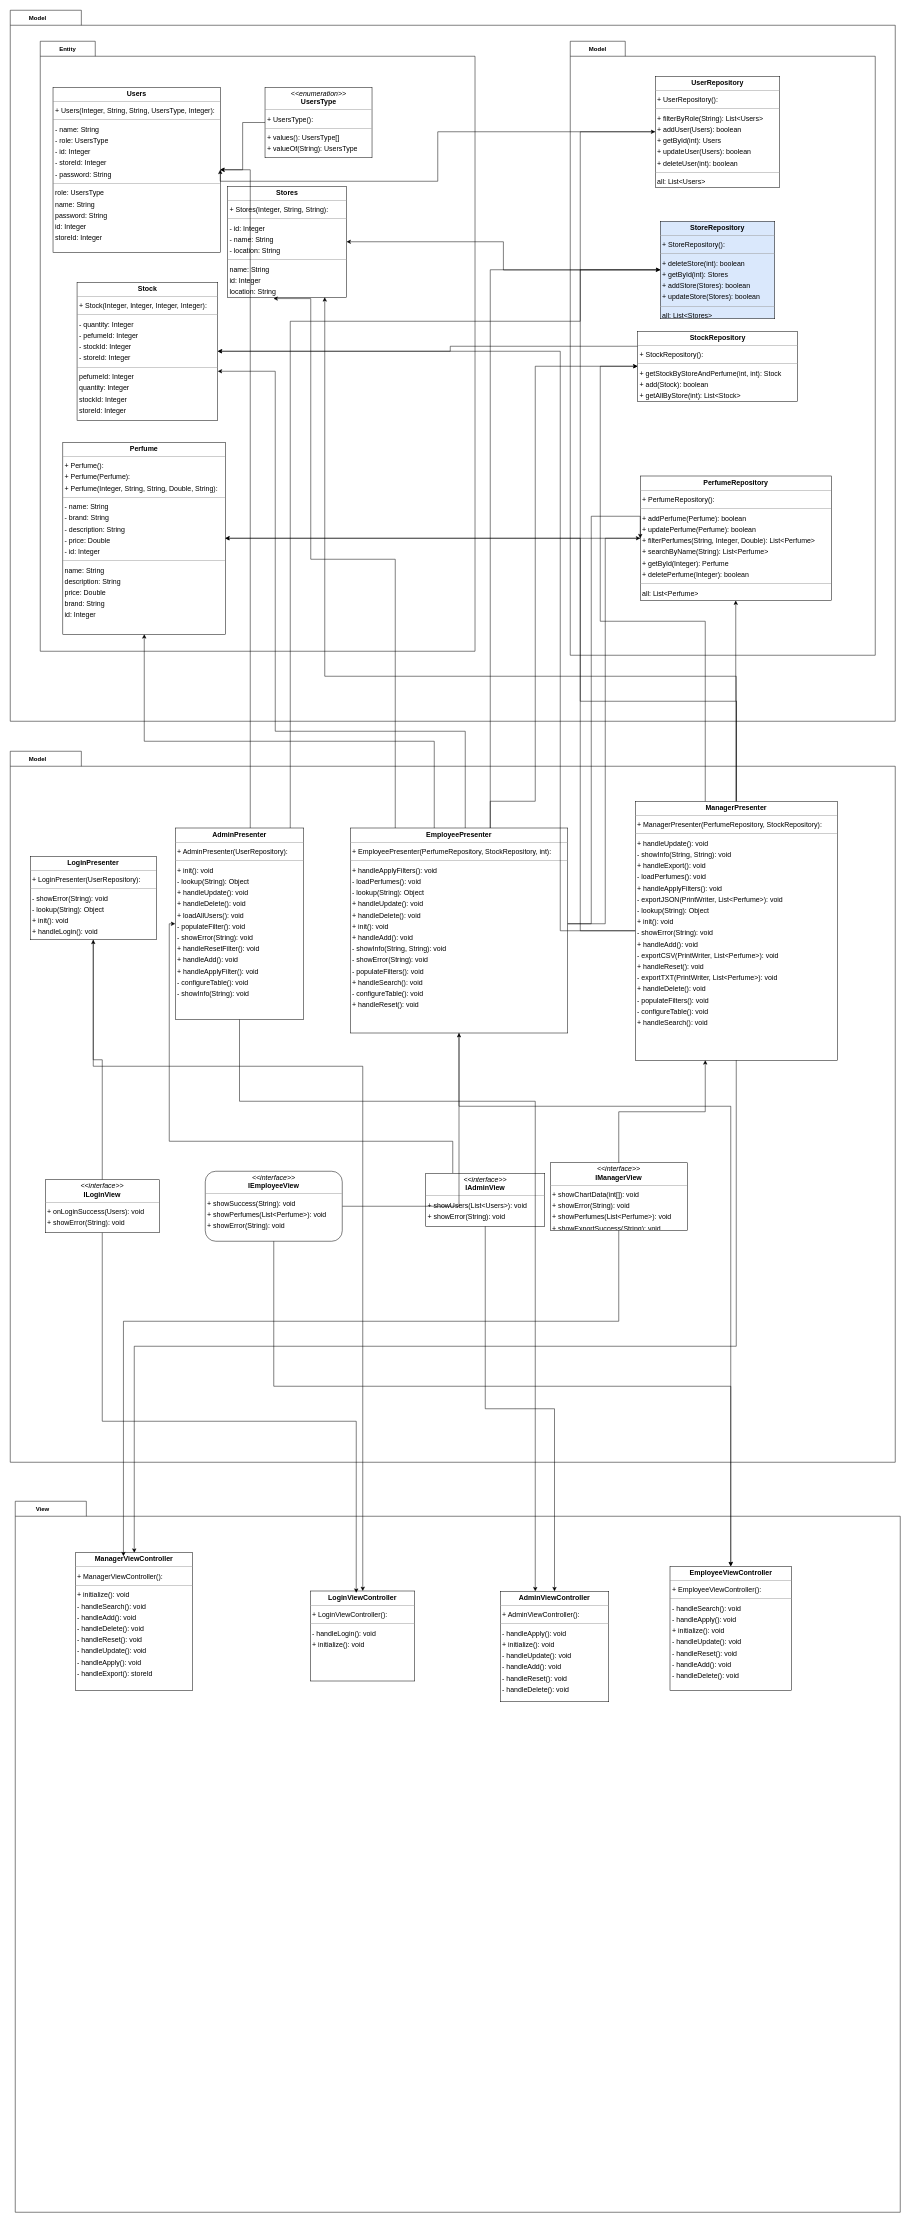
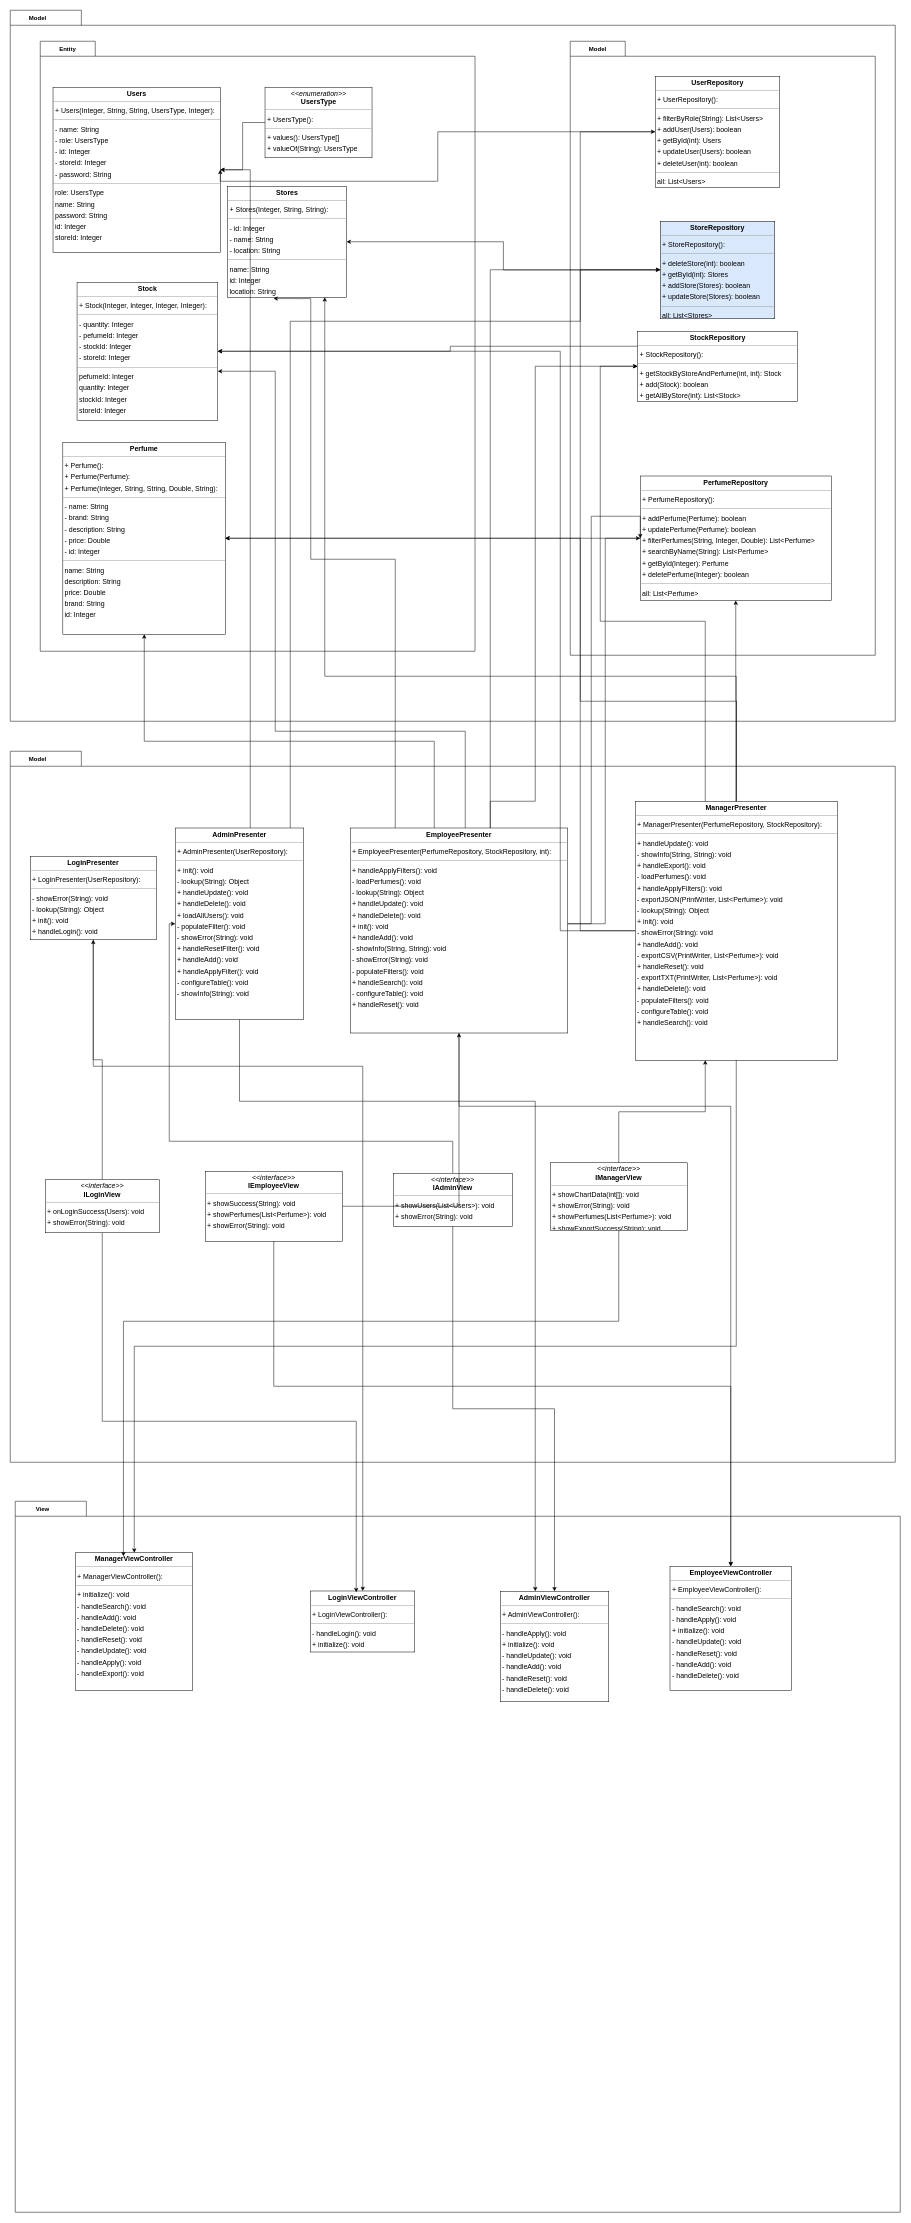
node "<<interface>> IAdminView + showUsers(List<Users>): void + showError(String): void": moved (485, 1200) -> (453, 1200)
node "<<interface>> IEmployeeView + showSuccess(String): void + showPerfumes(List<Perfume>): void + showError(String): void": shape rounded rectangle -> rectangle
node "ManagerViewController + ManagerViewController(): + initialize(): void - handleSearch(): void - handleAdd(): void - handleDelete(): void - handleReset(): void - handleUpdate(): void - handleApply(): void - handleExport(): storeId": label "ManagerViewController + ManagerViewController(): + initialize(): void - handleSearch(): void - handleAdd(): void - handleDelete(): void - handleReset(): void - handleUpdate(): void - handleApply(): void - handleExport(): storeId" -> "ManagerViewController + ManagerViewController(): + initialize(): void - handleSearch(): void - handleAdd(): void - handleDelete(): void - handleReset(): void - handleUpdate(): void - handleApply(): void - handleExport(): void"
node "LoginViewController + LoginViewController(): - handleLogin(): void + initialize(): void": size 105x90 -> 105x61
